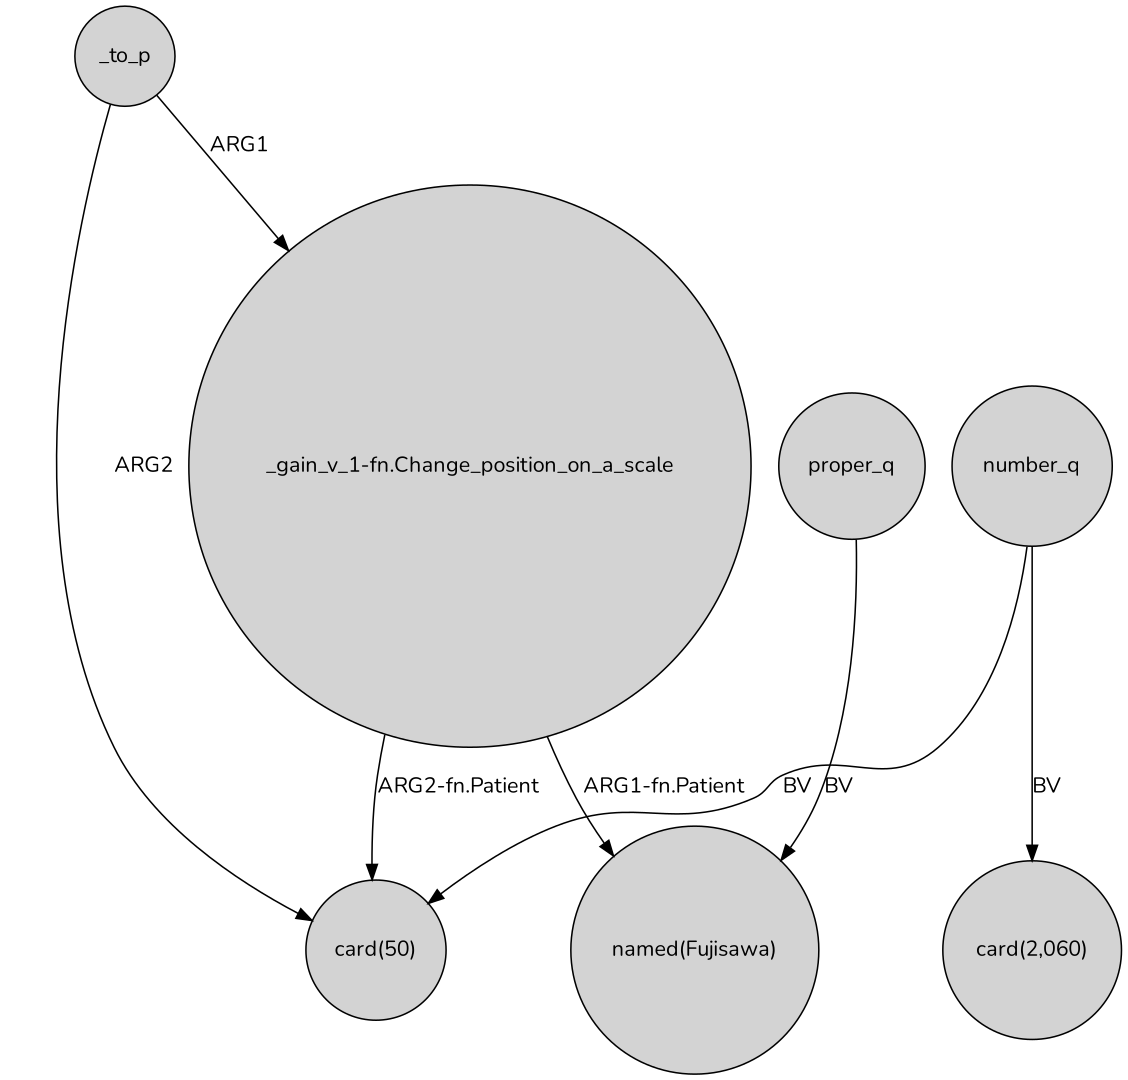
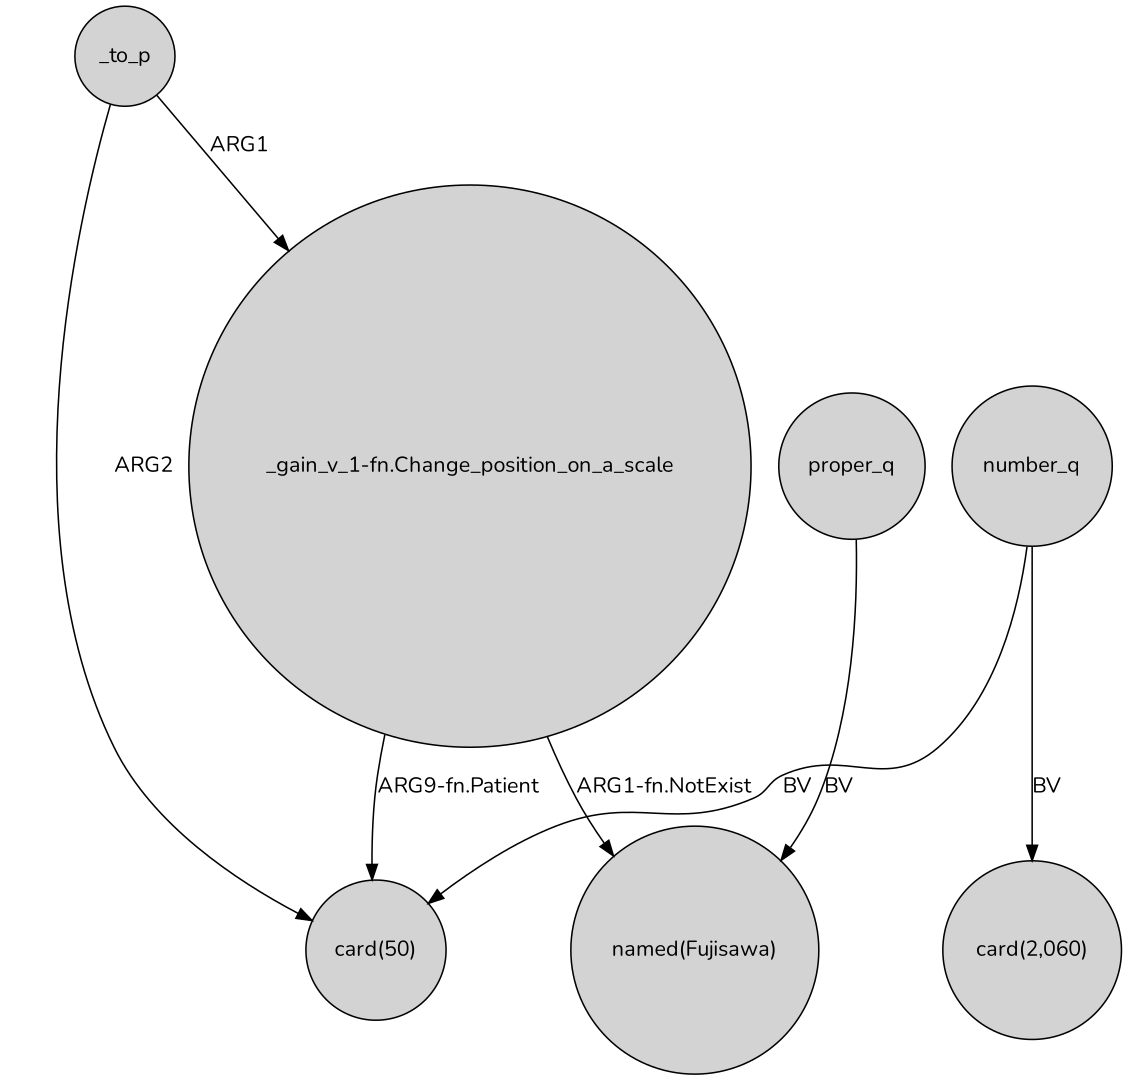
edge "_gain_v_1-fn.Change_position_on_a_scale" -> "card(50)": label "ARG2-fn.Patient" -> "ARG9-fn.Patient"
edge "_gain_v_1-fn.Change_position_on_a_scale" -> "named(Fujisawa)": label "ARG1-fn.Patient" -> "ARG1-fn.NotExist"
